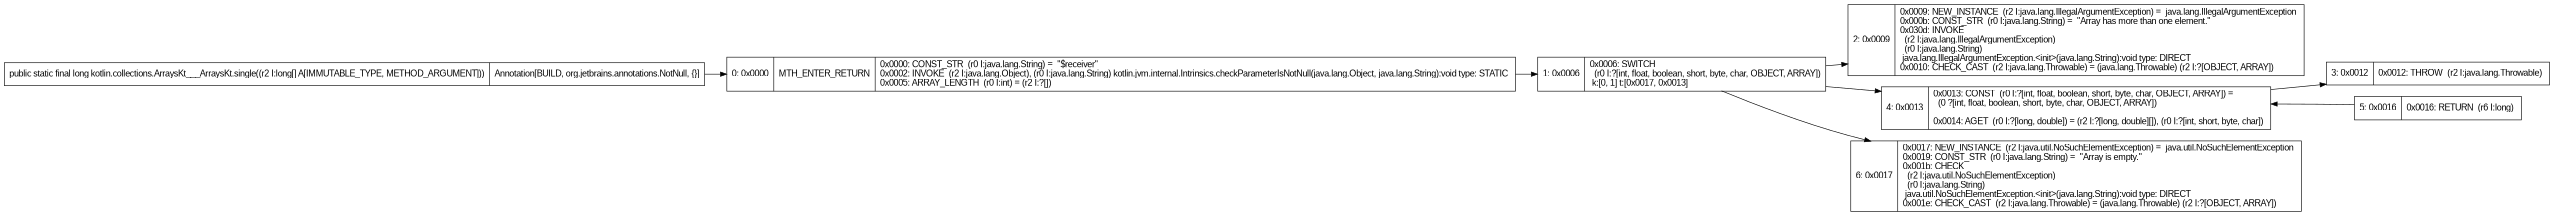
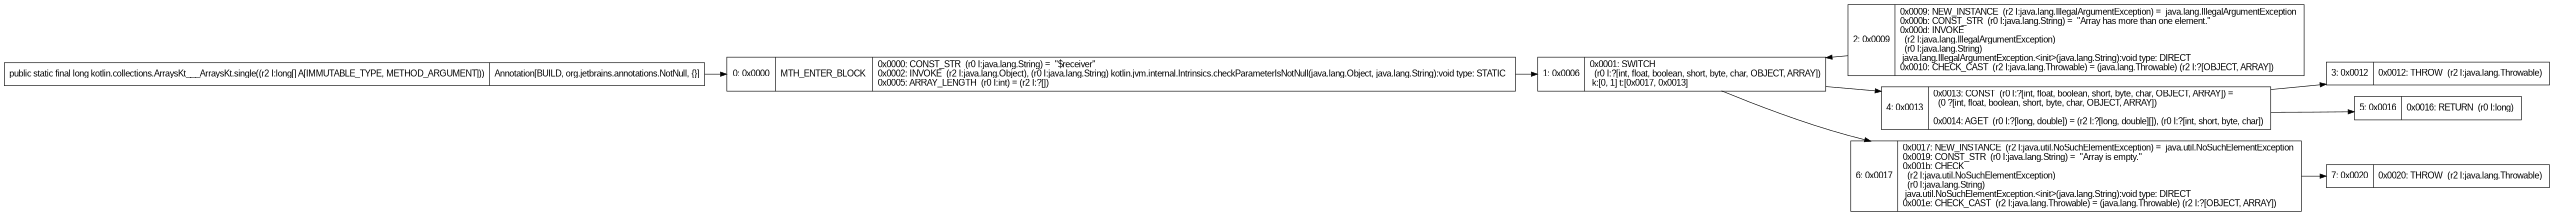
node "2: 0x0009": text "0x030d: INVOKE" -> "0x000d: INVOKE"
node "1: 0x0006": text "0x0006: SWITCH" -> "0x0001: SWITCH"
edge "1: 0x0006" -> "2: 0x0009": reversed
node "0: 0x0000": text "MTH_ENTER_RETURN" -> "MTH_ENTER_BLOCK"
edge "5: 0x0016" -> "4: 0x0013": reversed
node "5: 0x0016": text "0x0016: RETURN  (r6 I:long)" -> "0x0016: RETURN  (r0 I:long)"
node "7: 0x0020": added
